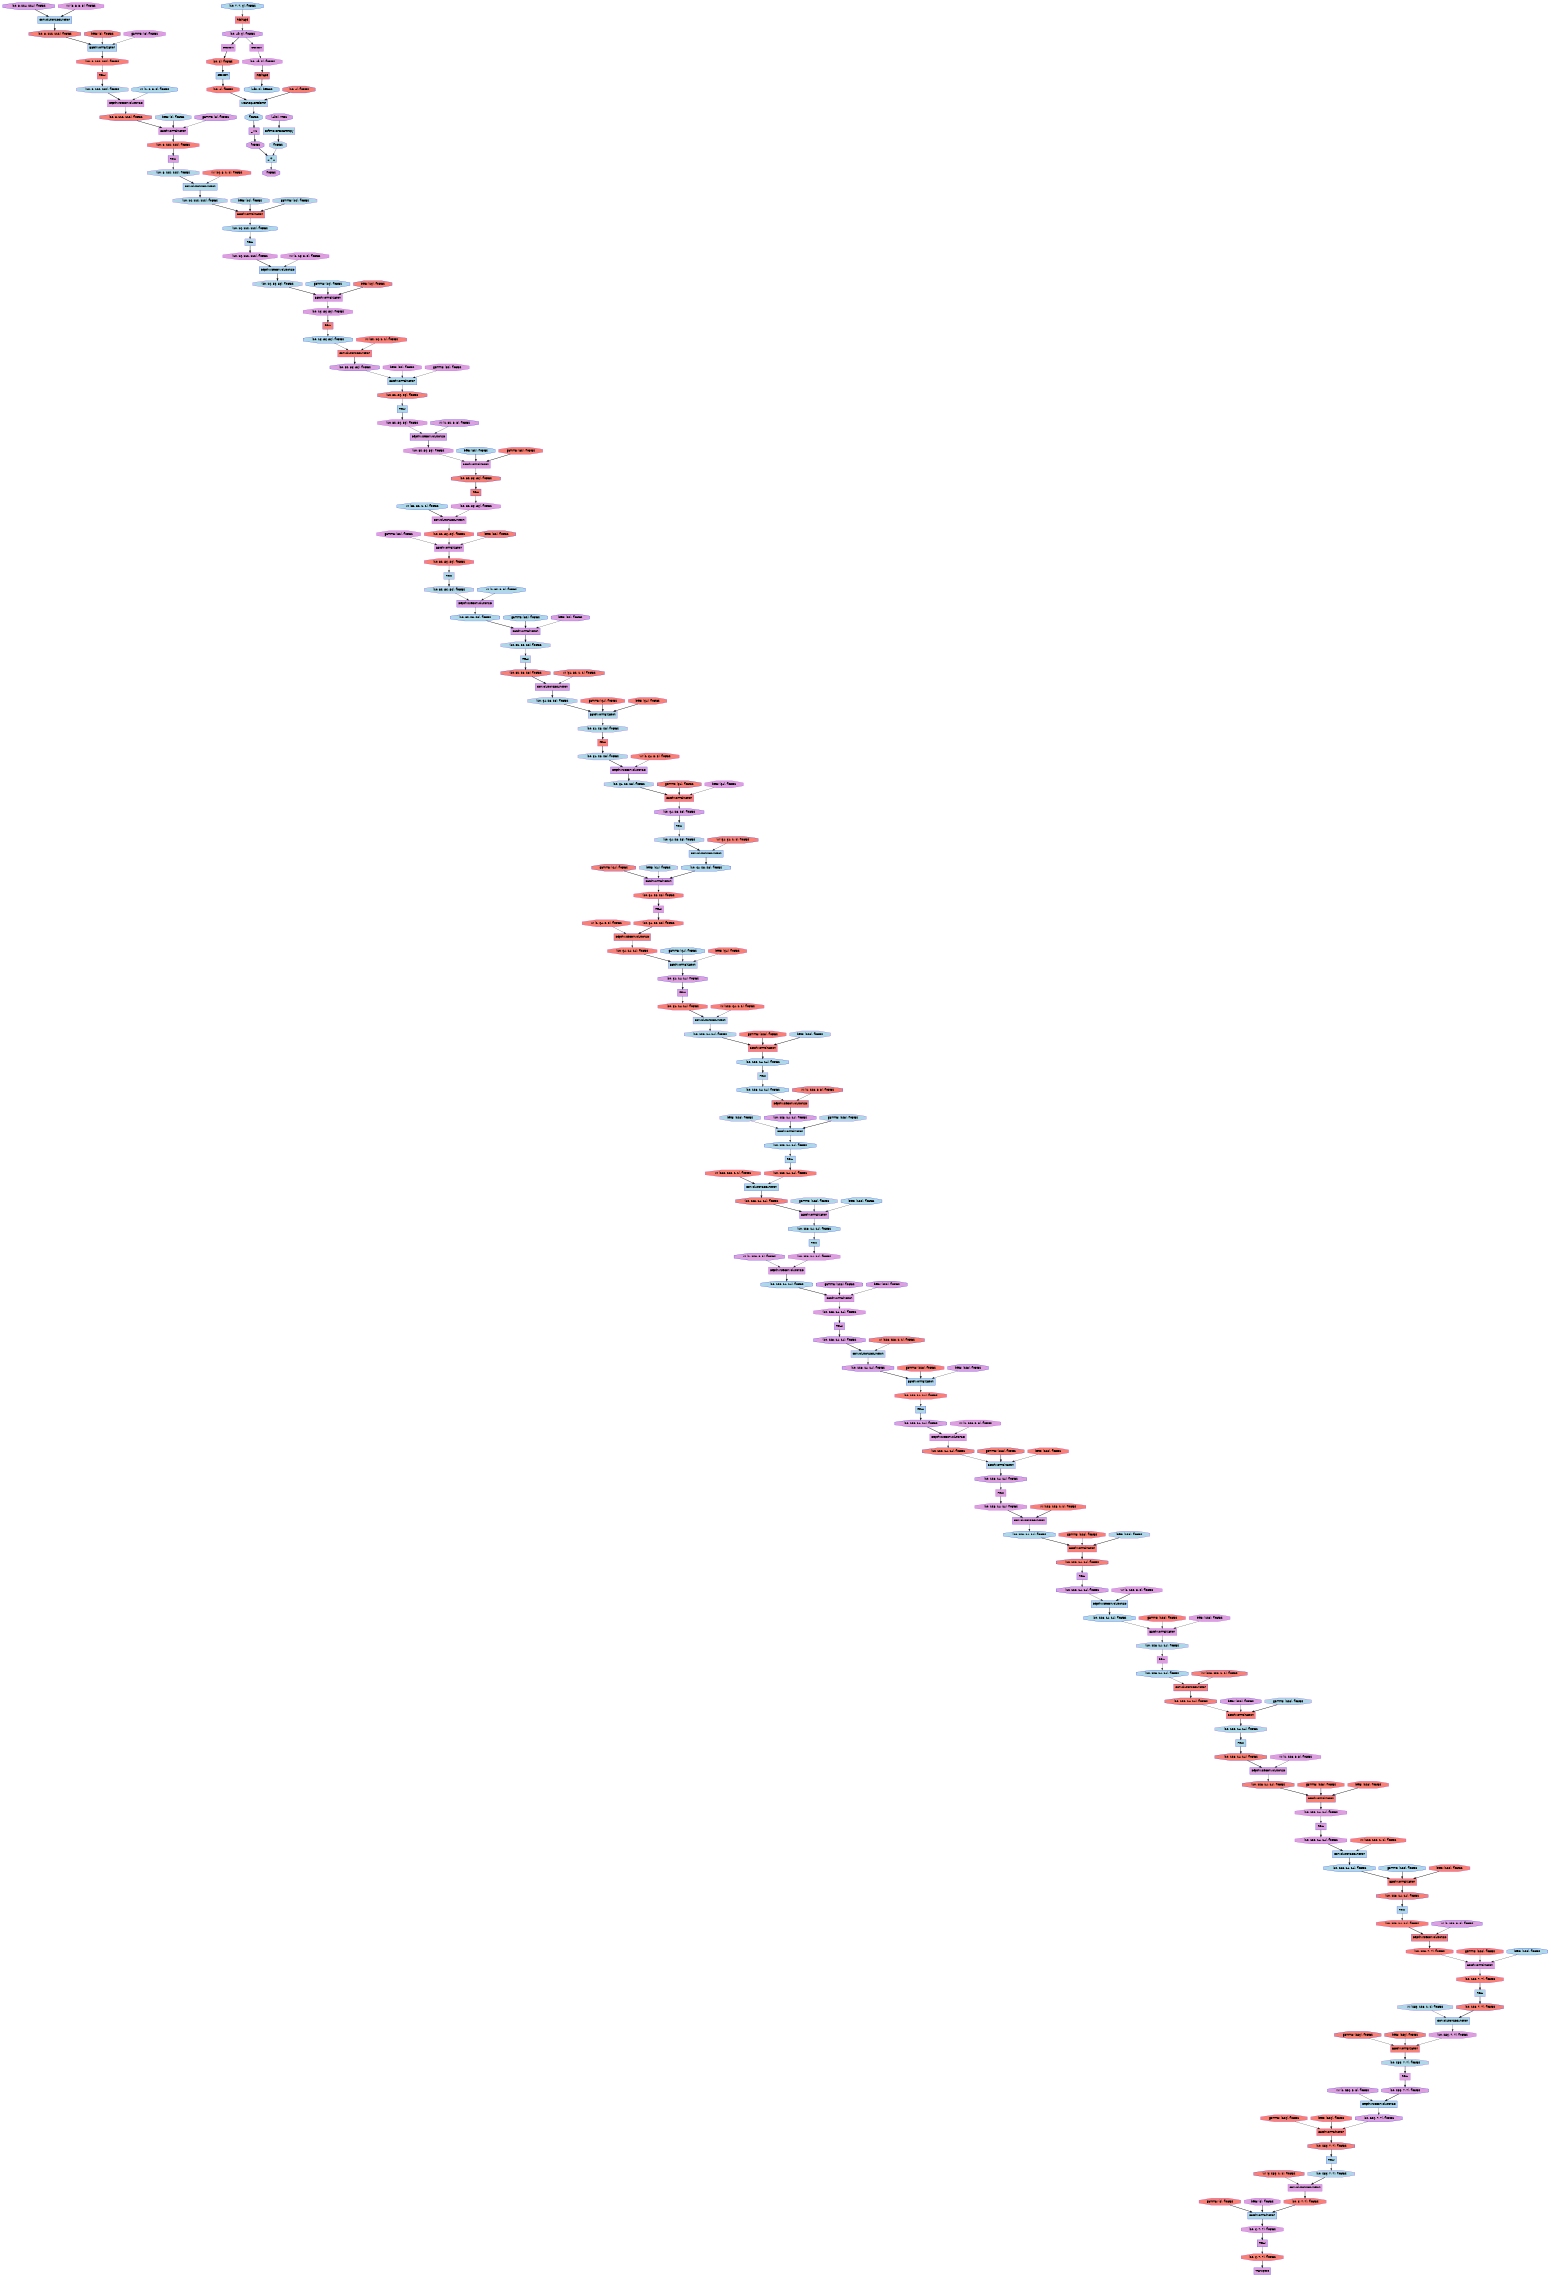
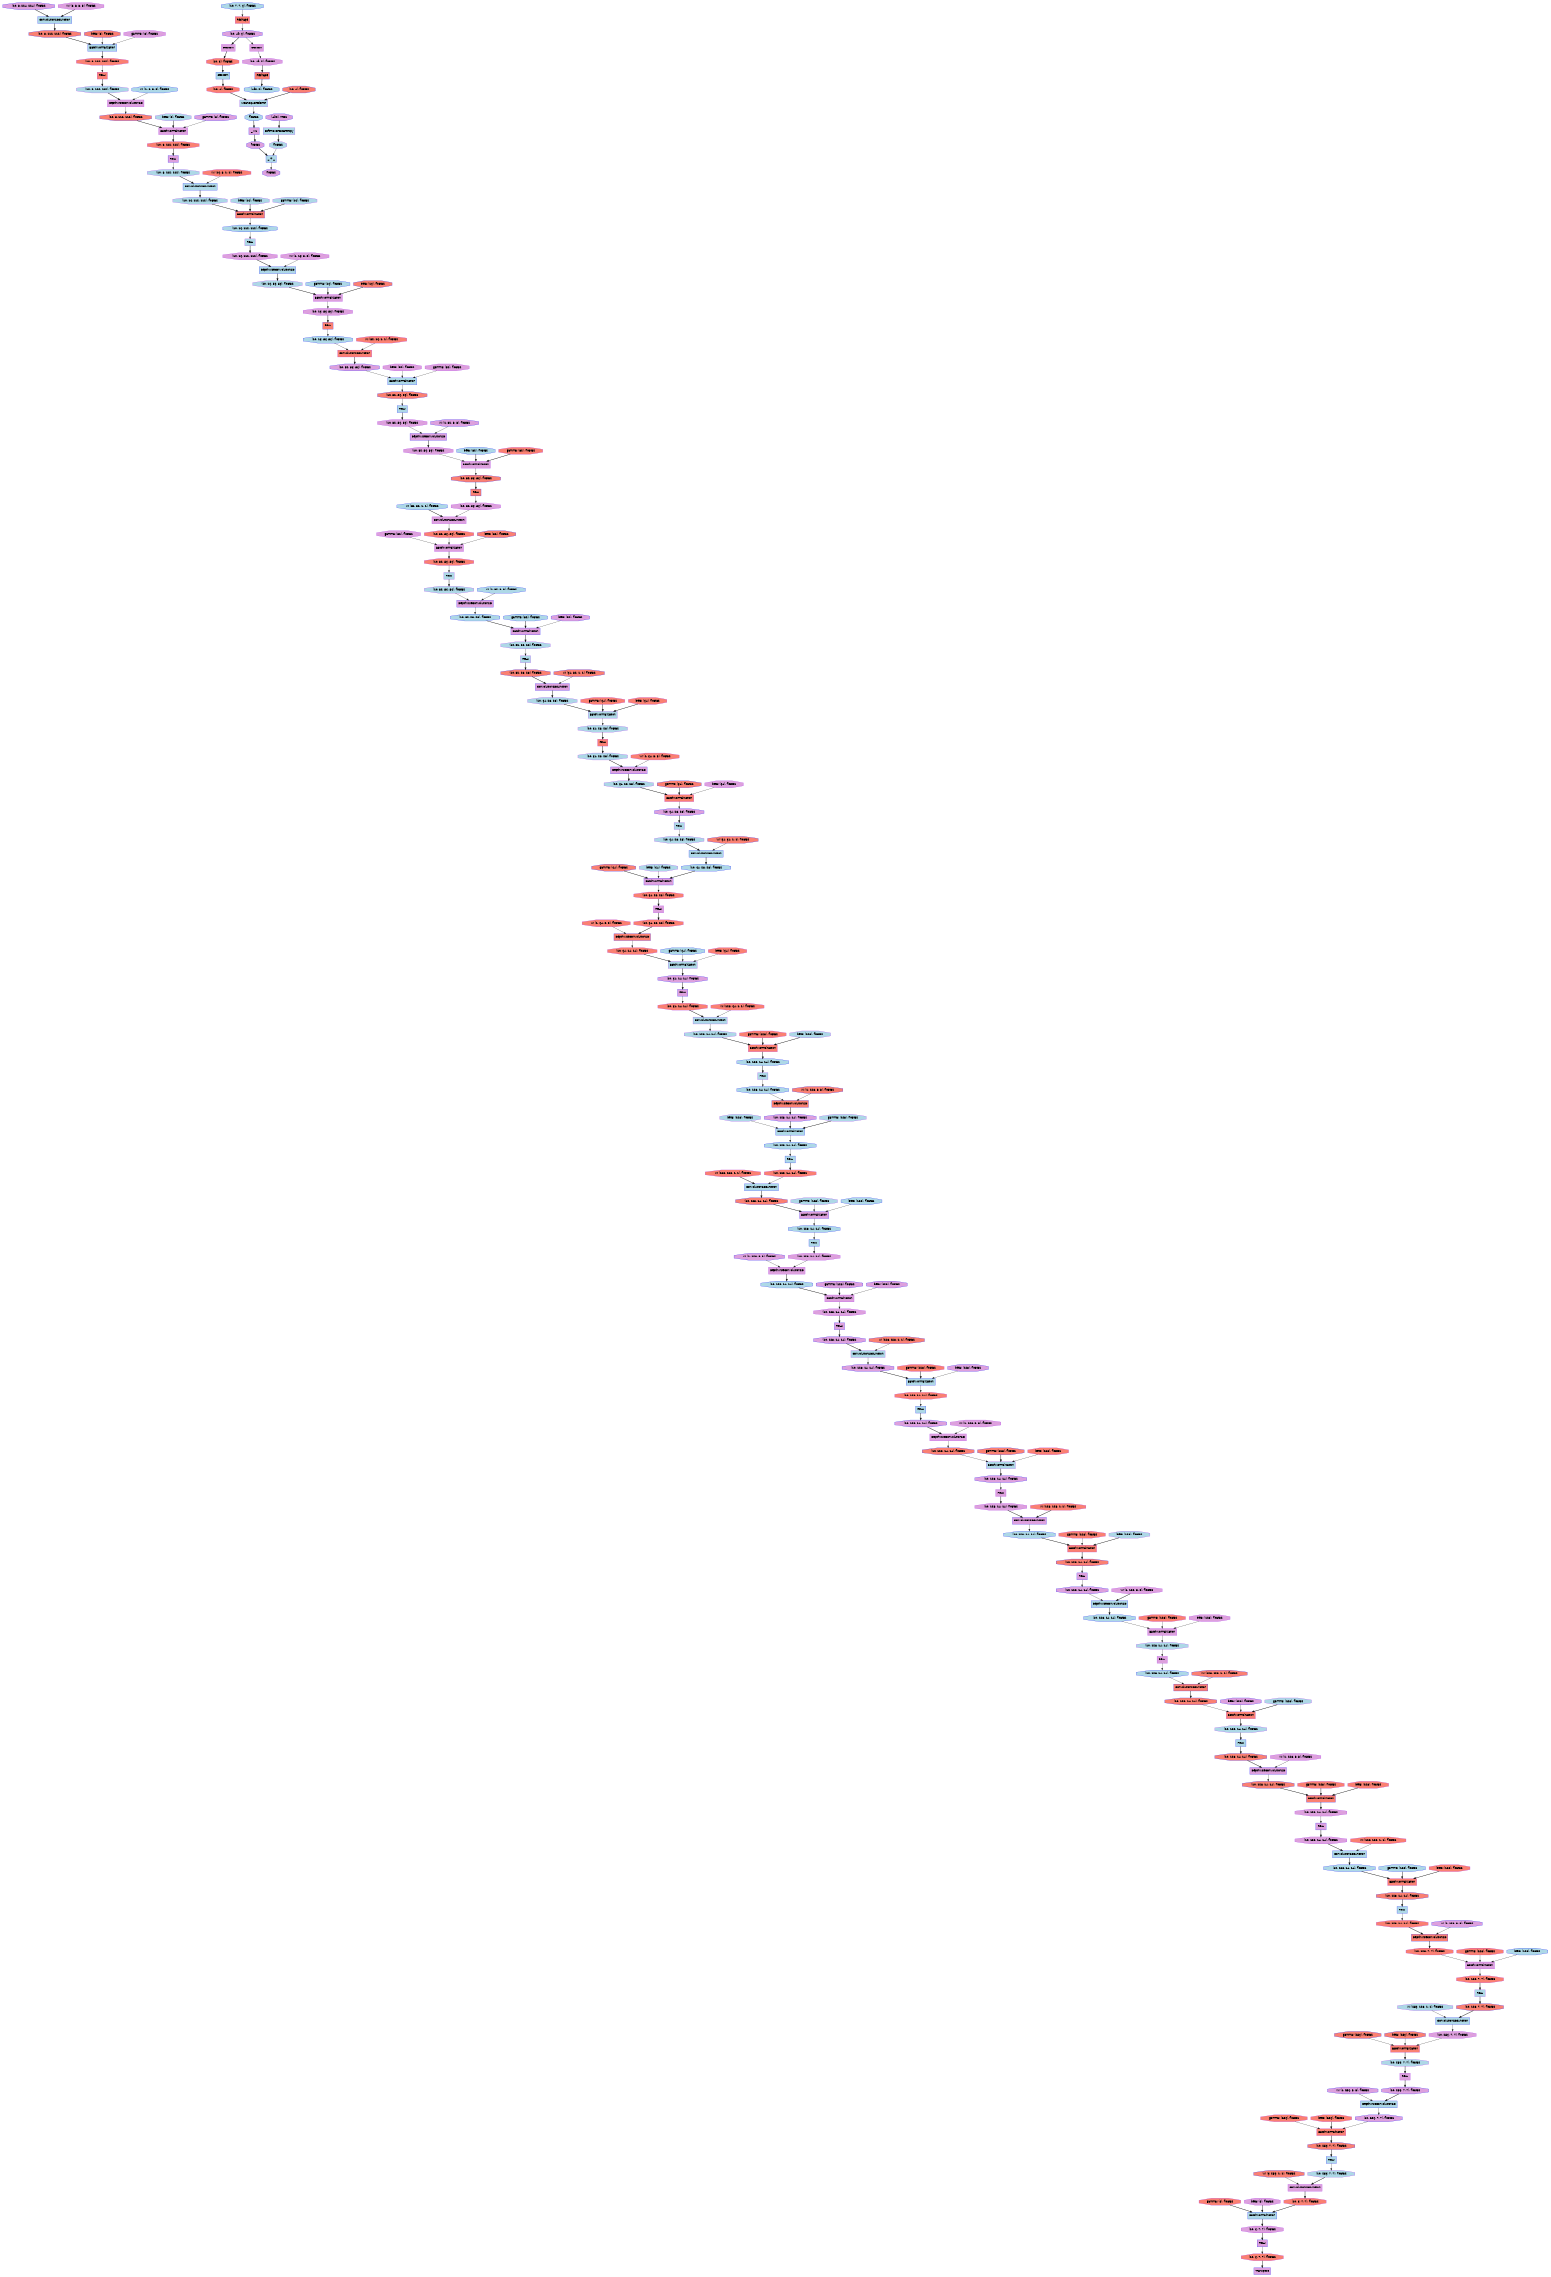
node "(490, 2), beta32": label "(490, 2), beta32" -> "(490, 2), float32"
